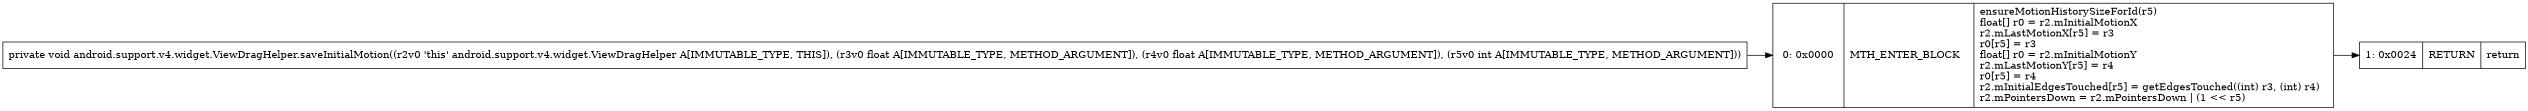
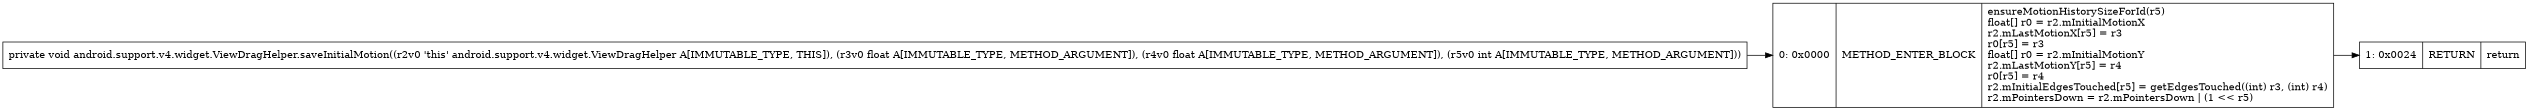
node "0: 0x0000": text "MTH_ENTER_BLOCK" -> "METHOD_ENTER_BLOCK"
